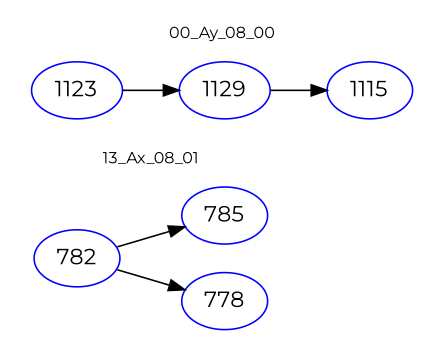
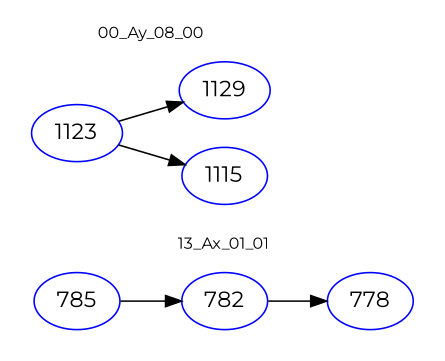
edge "1129" -> "1115": now "1123" -> "1115"
cluster "13_Ax_08_01": label "13_Ax_08_01" -> "13_Ax_01_01"
edge "782" -> "785": reversed
